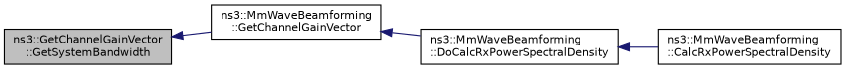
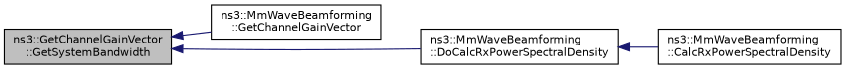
edge "ns3::MmWaveBeamforming ::DoCalcRxPowerSpectralDensity" -> "ns3::MmWaveBeamforming ::GetChannelGainVector": now "ns3::MmWaveBeamforming ::DoCalcRxPowerSpectralDensity" -> "ns3::GetChannelGainVector ::GetSystemBandwidth"
